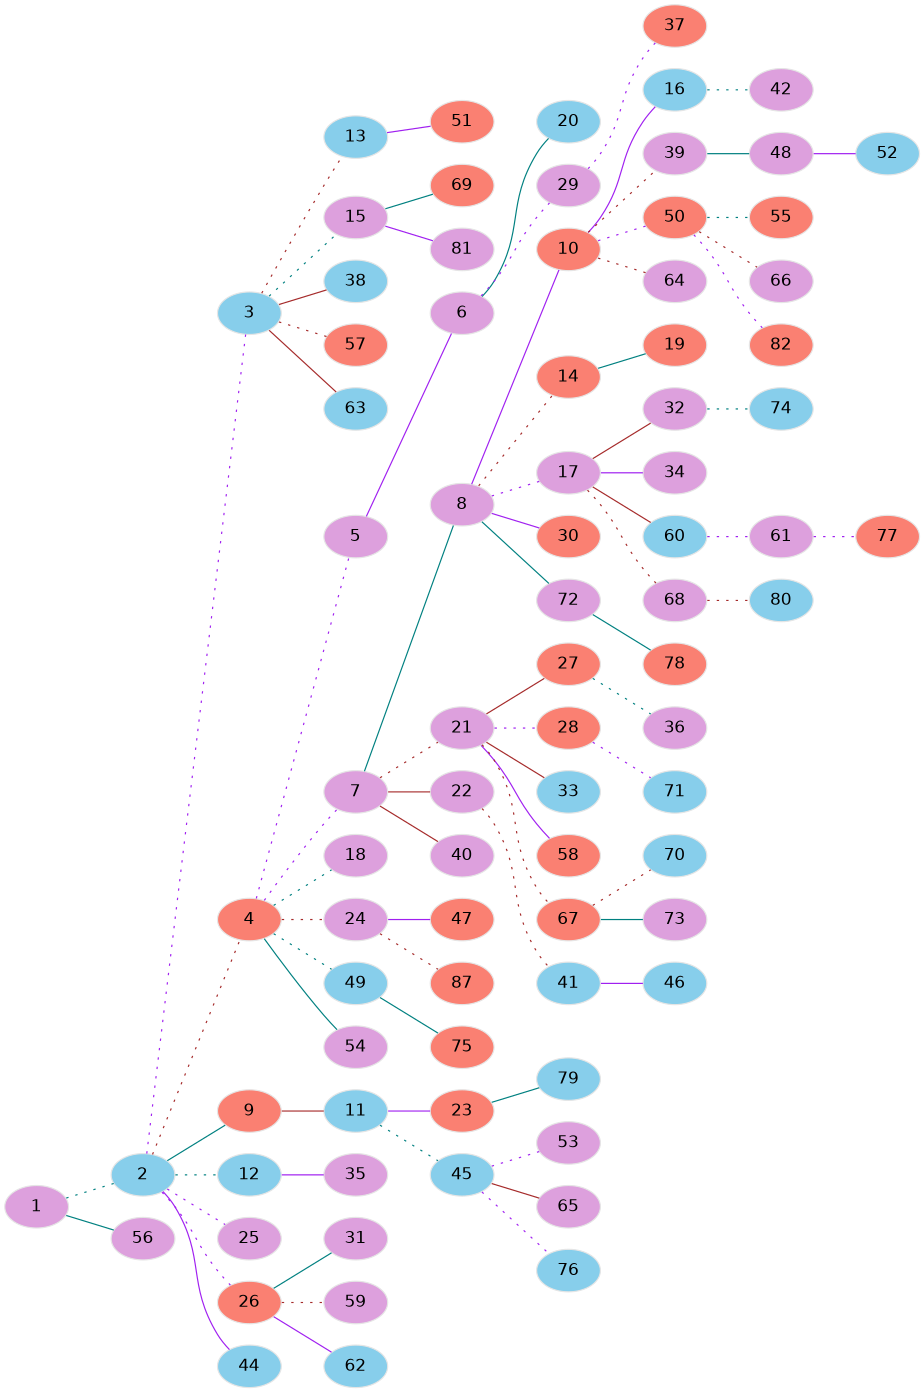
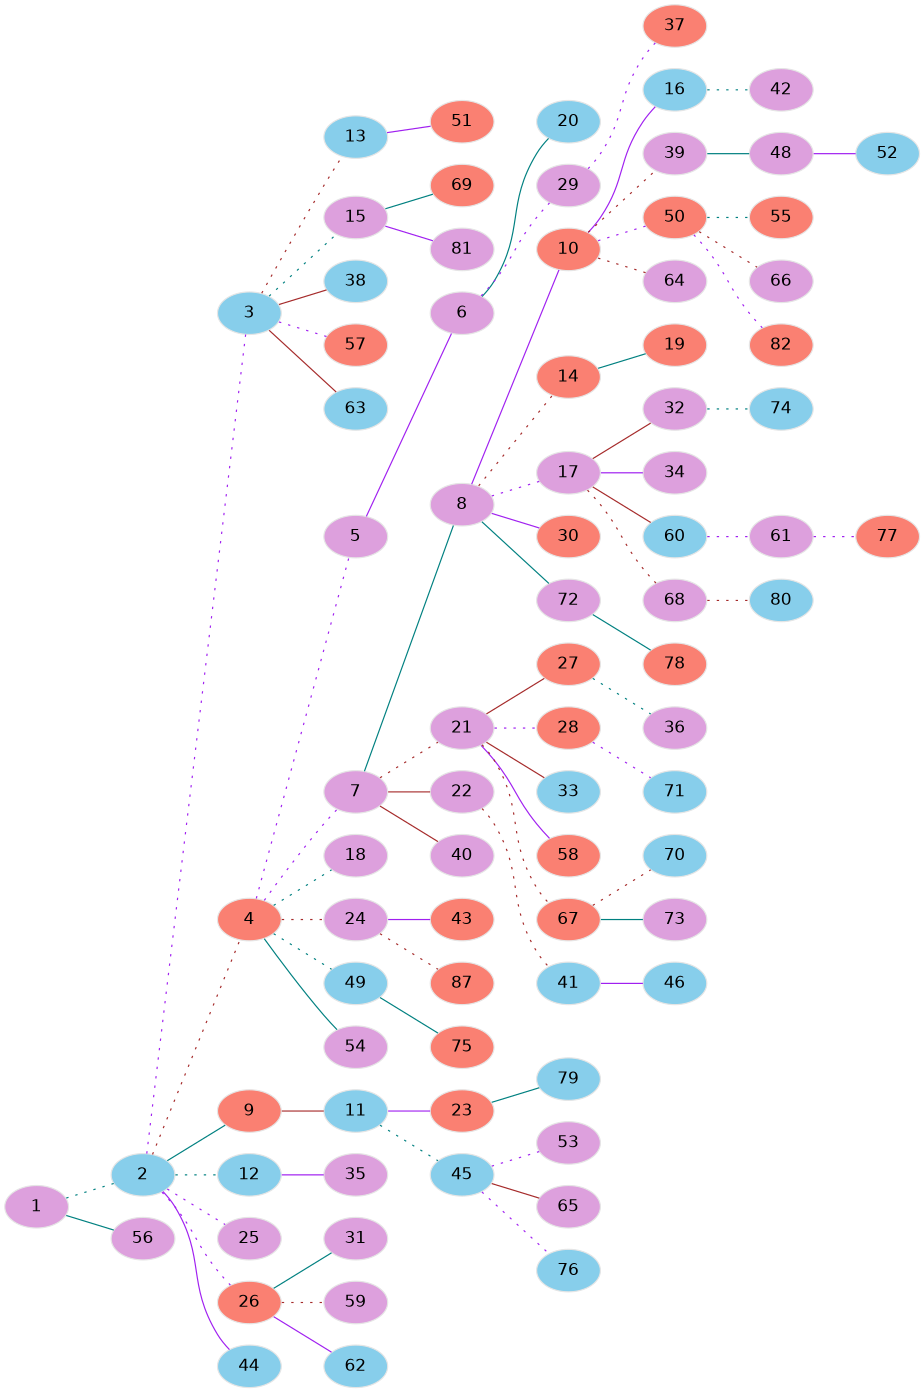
edge "3" -- "57": color brown -> purple
node "47": label "47" -> "43"
